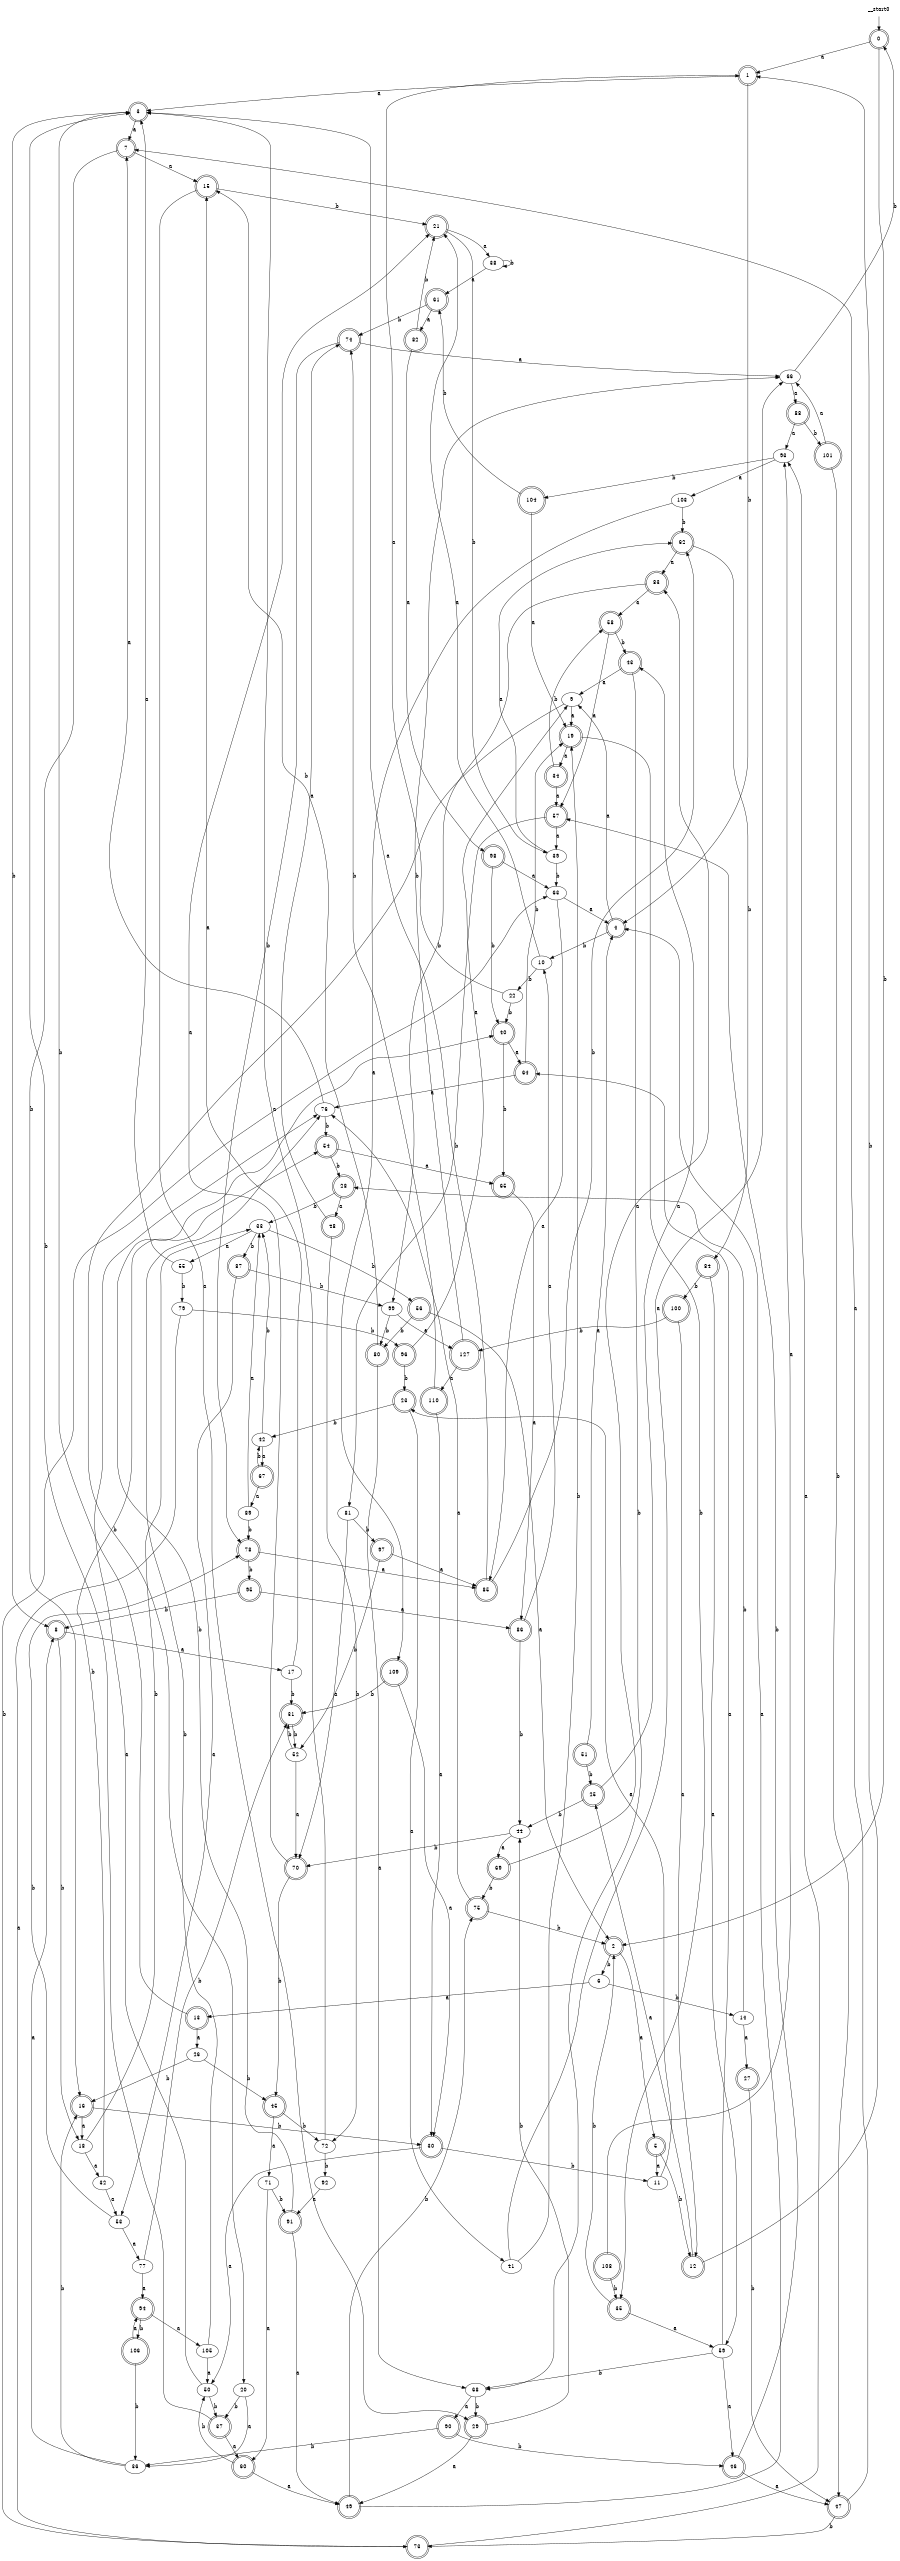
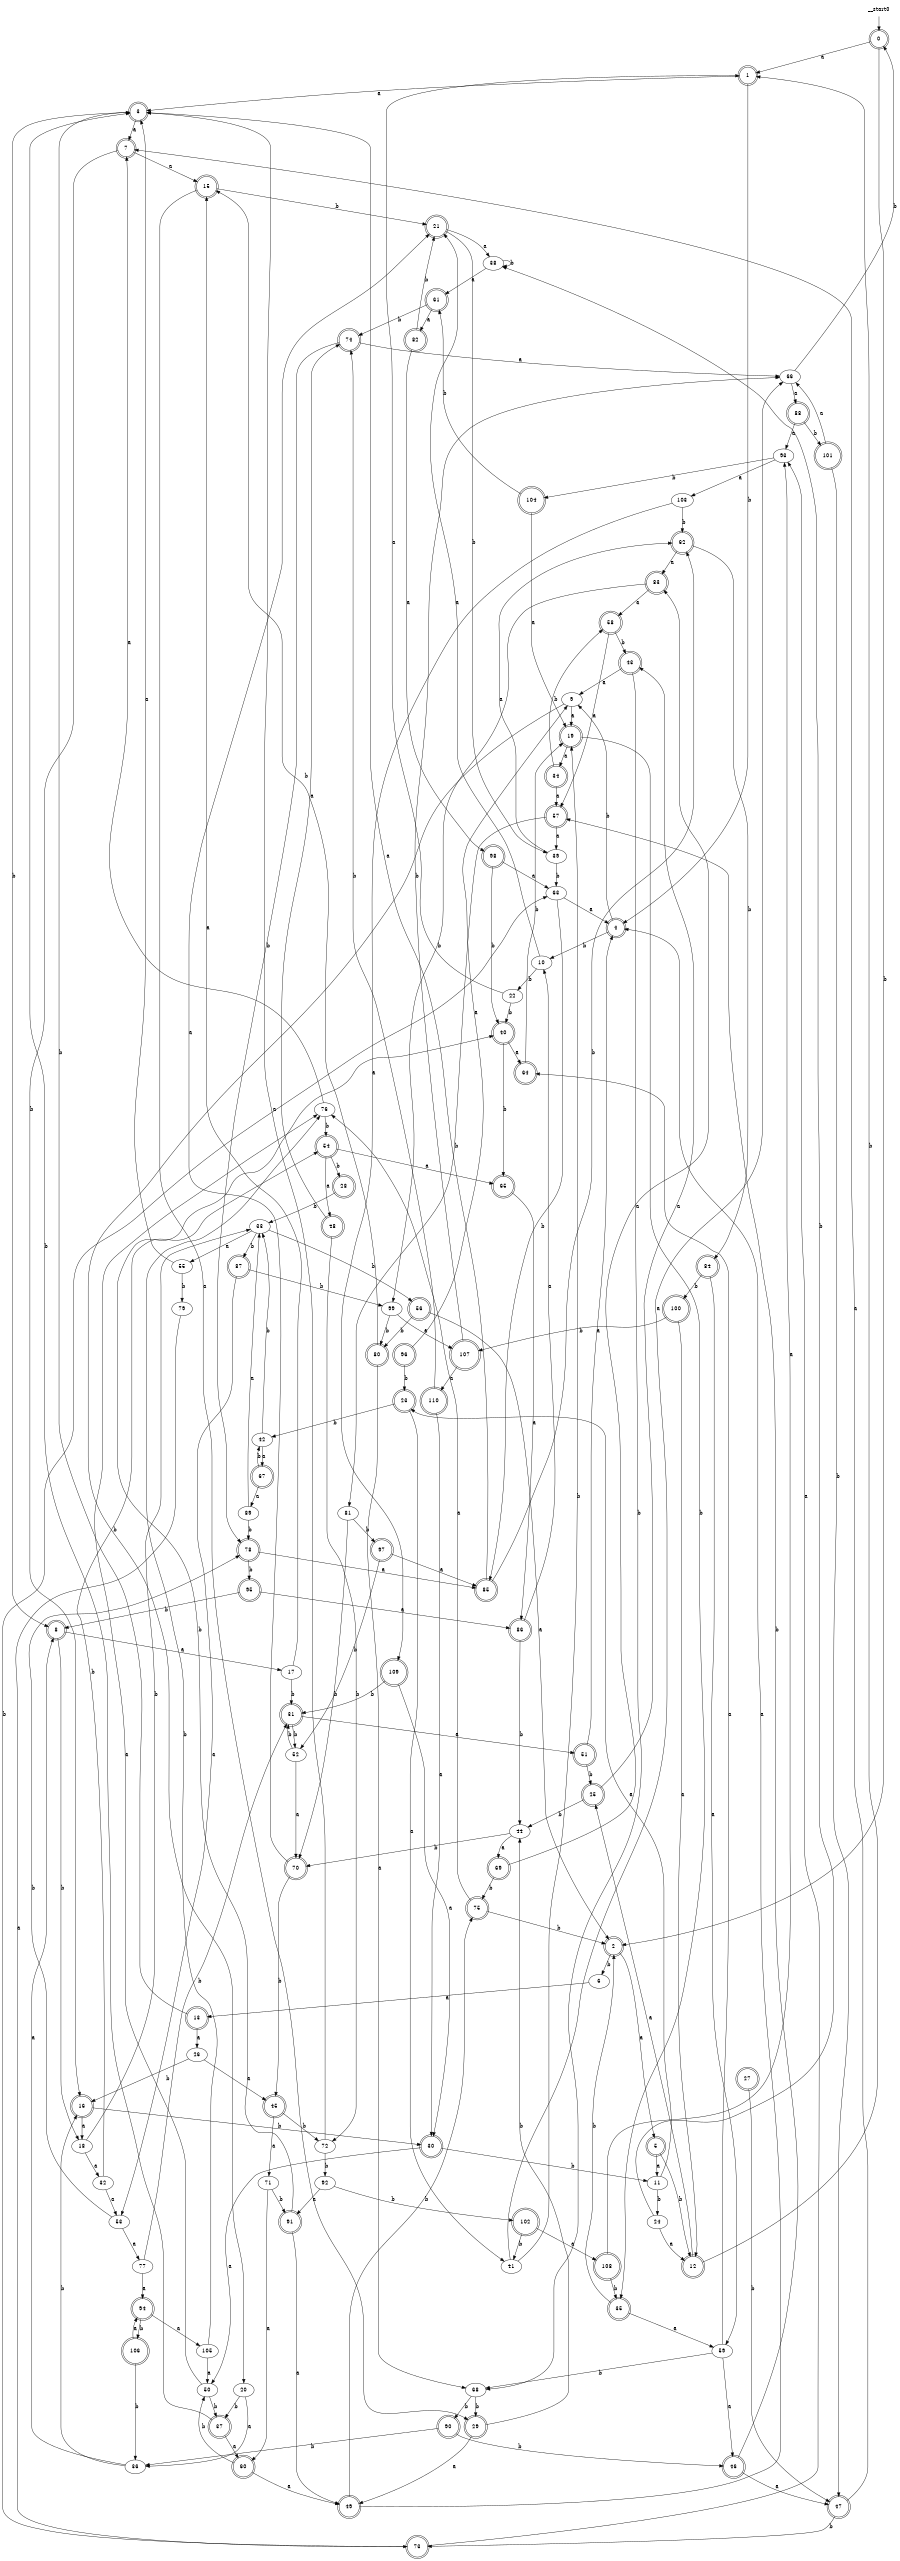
edge "4" -> "9": label "a" -> "b"
edge "64" -> "76": removed, label "a"
edge "28" -> "48": now "54" -> "48"
edge "63" -> "85": label "a" -> "b"
edge "79" -> "96": removed, label "b"
node "127": label "127" -> "107"
edge "81" -> "70": label "a" -> "b"
edge "31" -> "51": added, label "a"
node "14": removed
edge "26" -> "45": label "b" -> "a"
node "102": added
node "24": added
edge "68" -> "90": label "a" -> "b"
